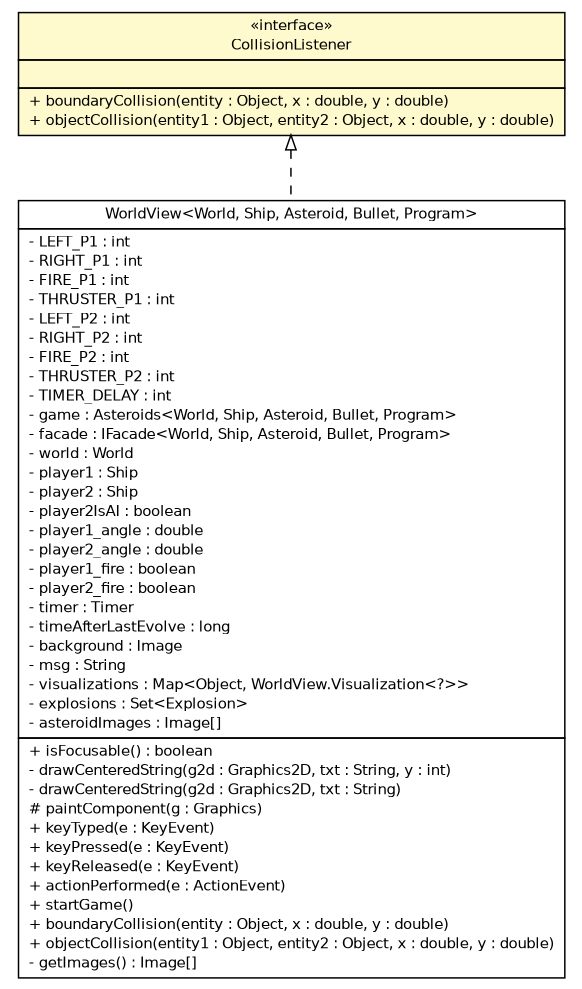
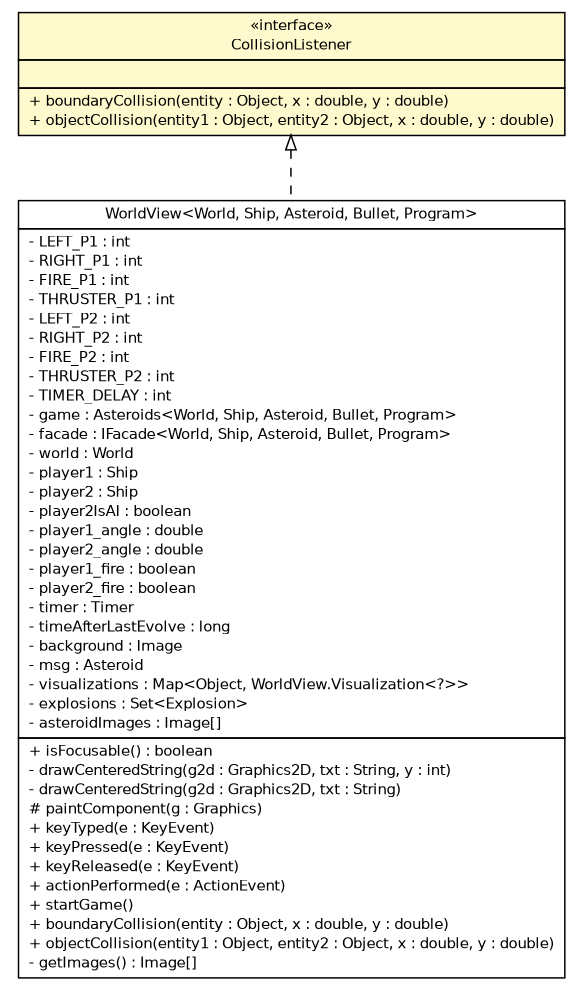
node "WorldView<World, Ship, Asteroid, Bullet, Program>": text "- msg : String" -> "- msg : Asteroid"
